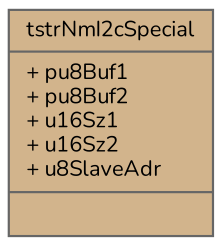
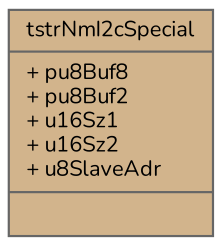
node "tstrNmI2cSpecial": text "+ pu8Buf1" -> "+ pu8Buf8"
